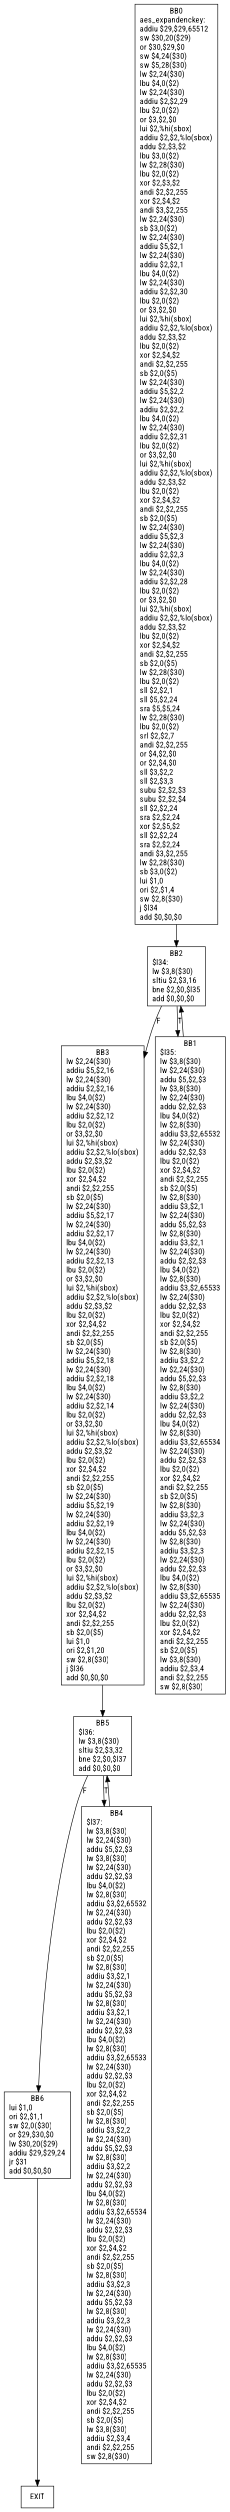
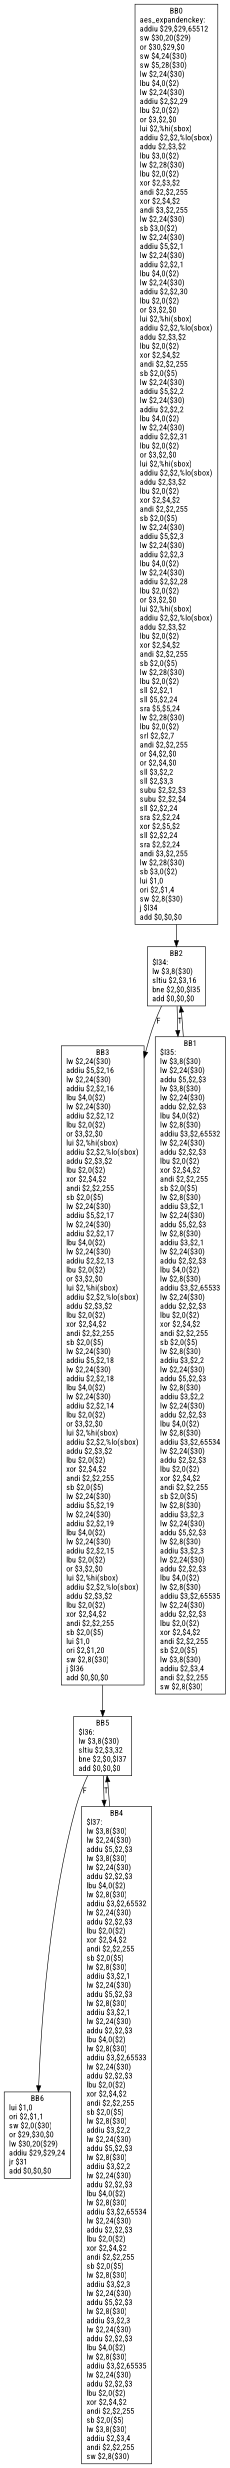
node "EXIT": removed
